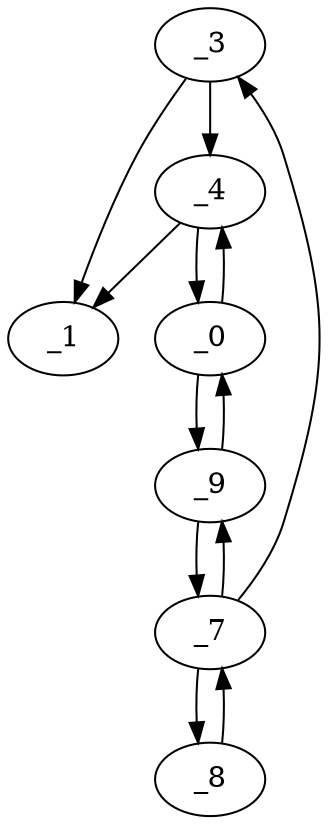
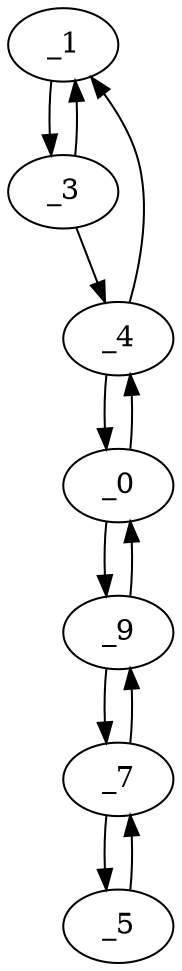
edge "_7" -> "_3": now "_1" -> "_3"
node "_8": label "_8" -> "_5"
